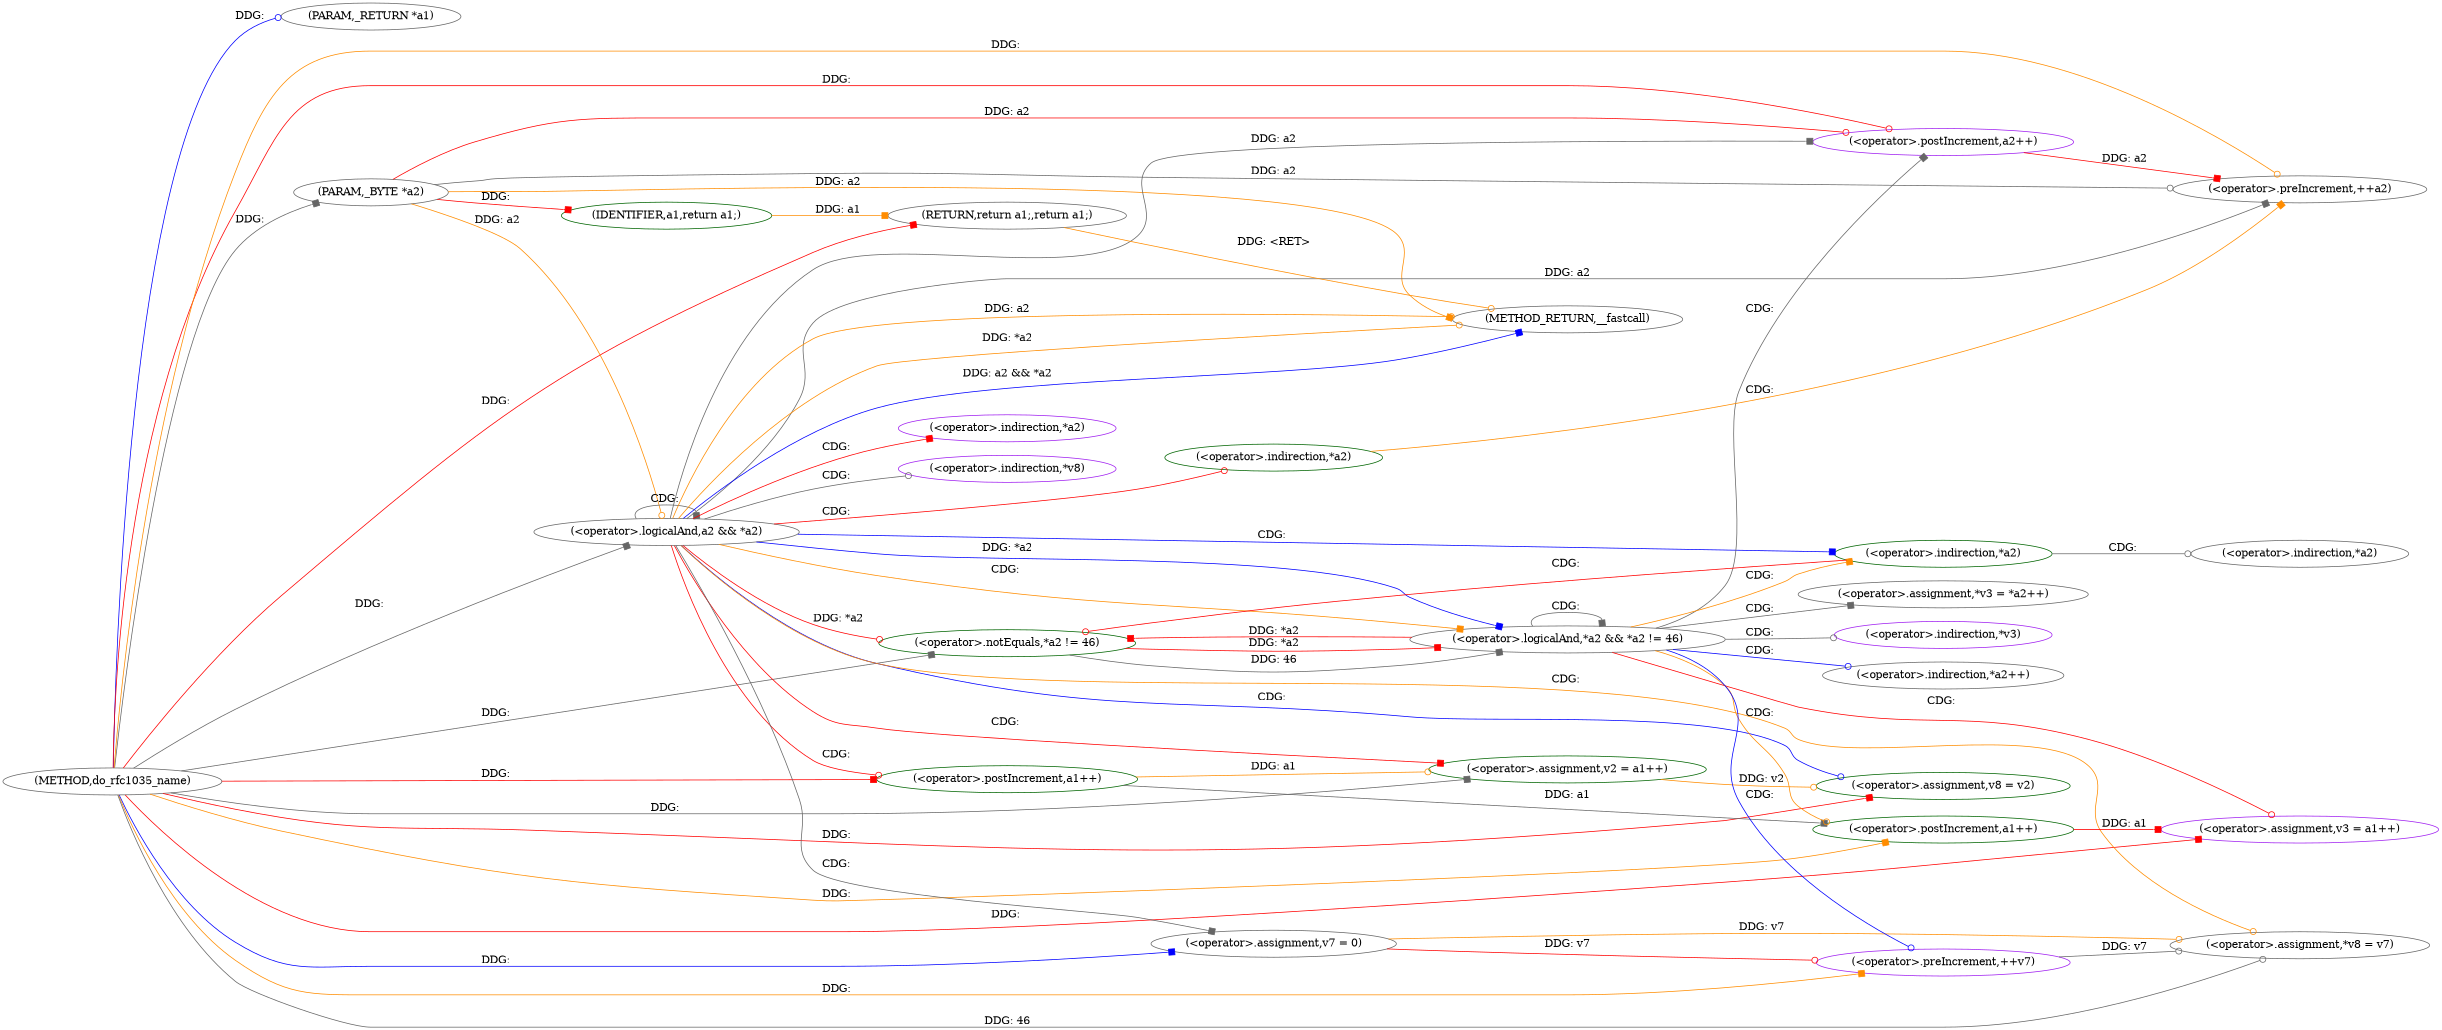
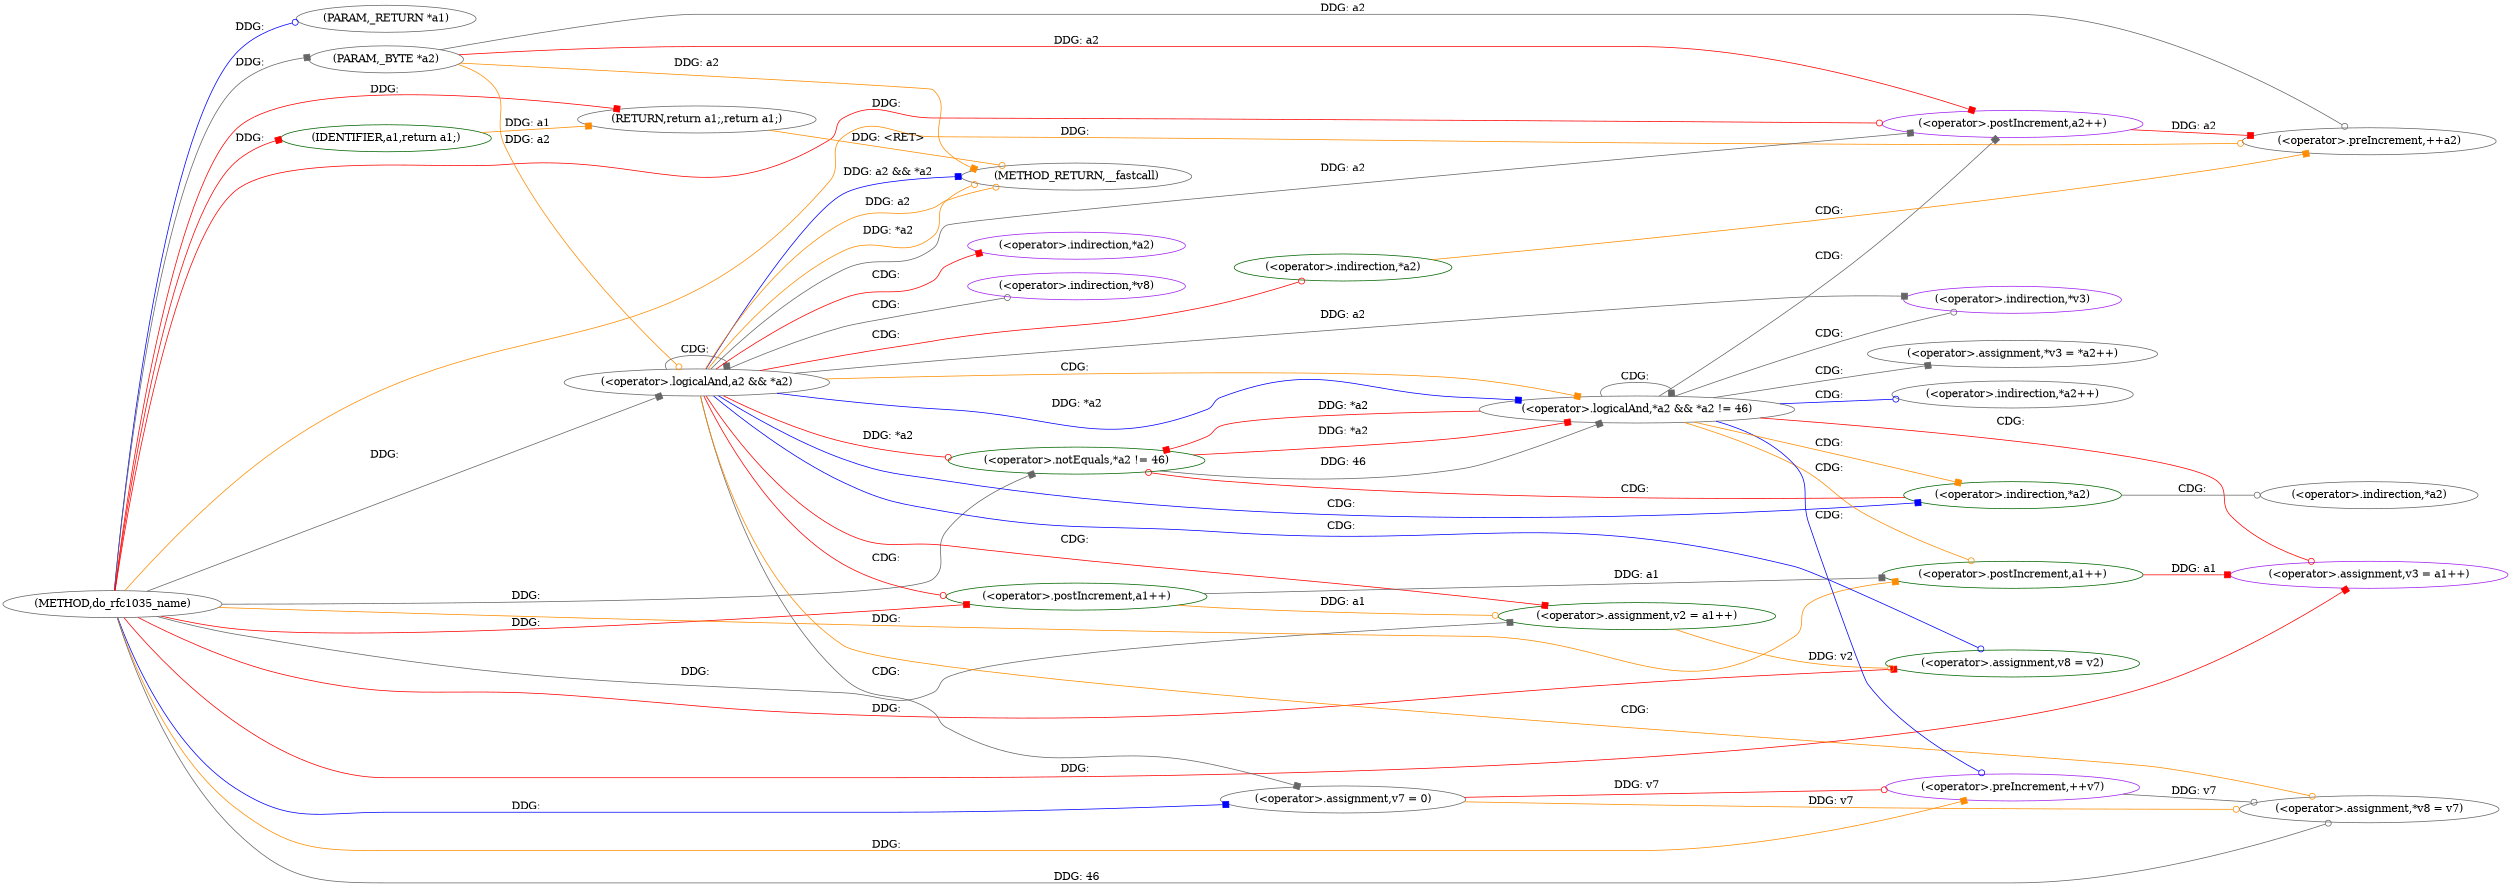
edge "(PARAM,_BYTE *a2)" -> "(<operator>.postIncrement,a2++)": arrowhead odot -> box
edge "(PARAM,_BYTE *a2)" -> "(IDENTIFIER,a1,return a1;)": now "(METHOD,do_rfc1035_name)" -> "(IDENTIFIER,a1,return a1;)"
edge "(<operator>.logicalAnd,a2 && *a2)" -> "(<operator>.preIncrement,++a2)": now "(<operator>.logicalAnd,a2 && *a2)" -> "(<operator>.indirection,*v3)"
